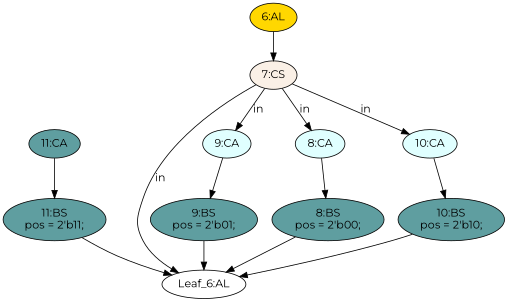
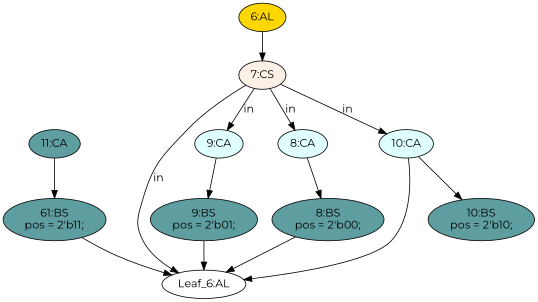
node "11:BS pos = 2'b11;": label "11:BS pos = 2'b11;" -> "61:BS pos = 2'b11;"
edge "10:BS pos = 2'b10;" -> "Leaf_6:AL": now "10:CA" -> "Leaf_6:AL"
